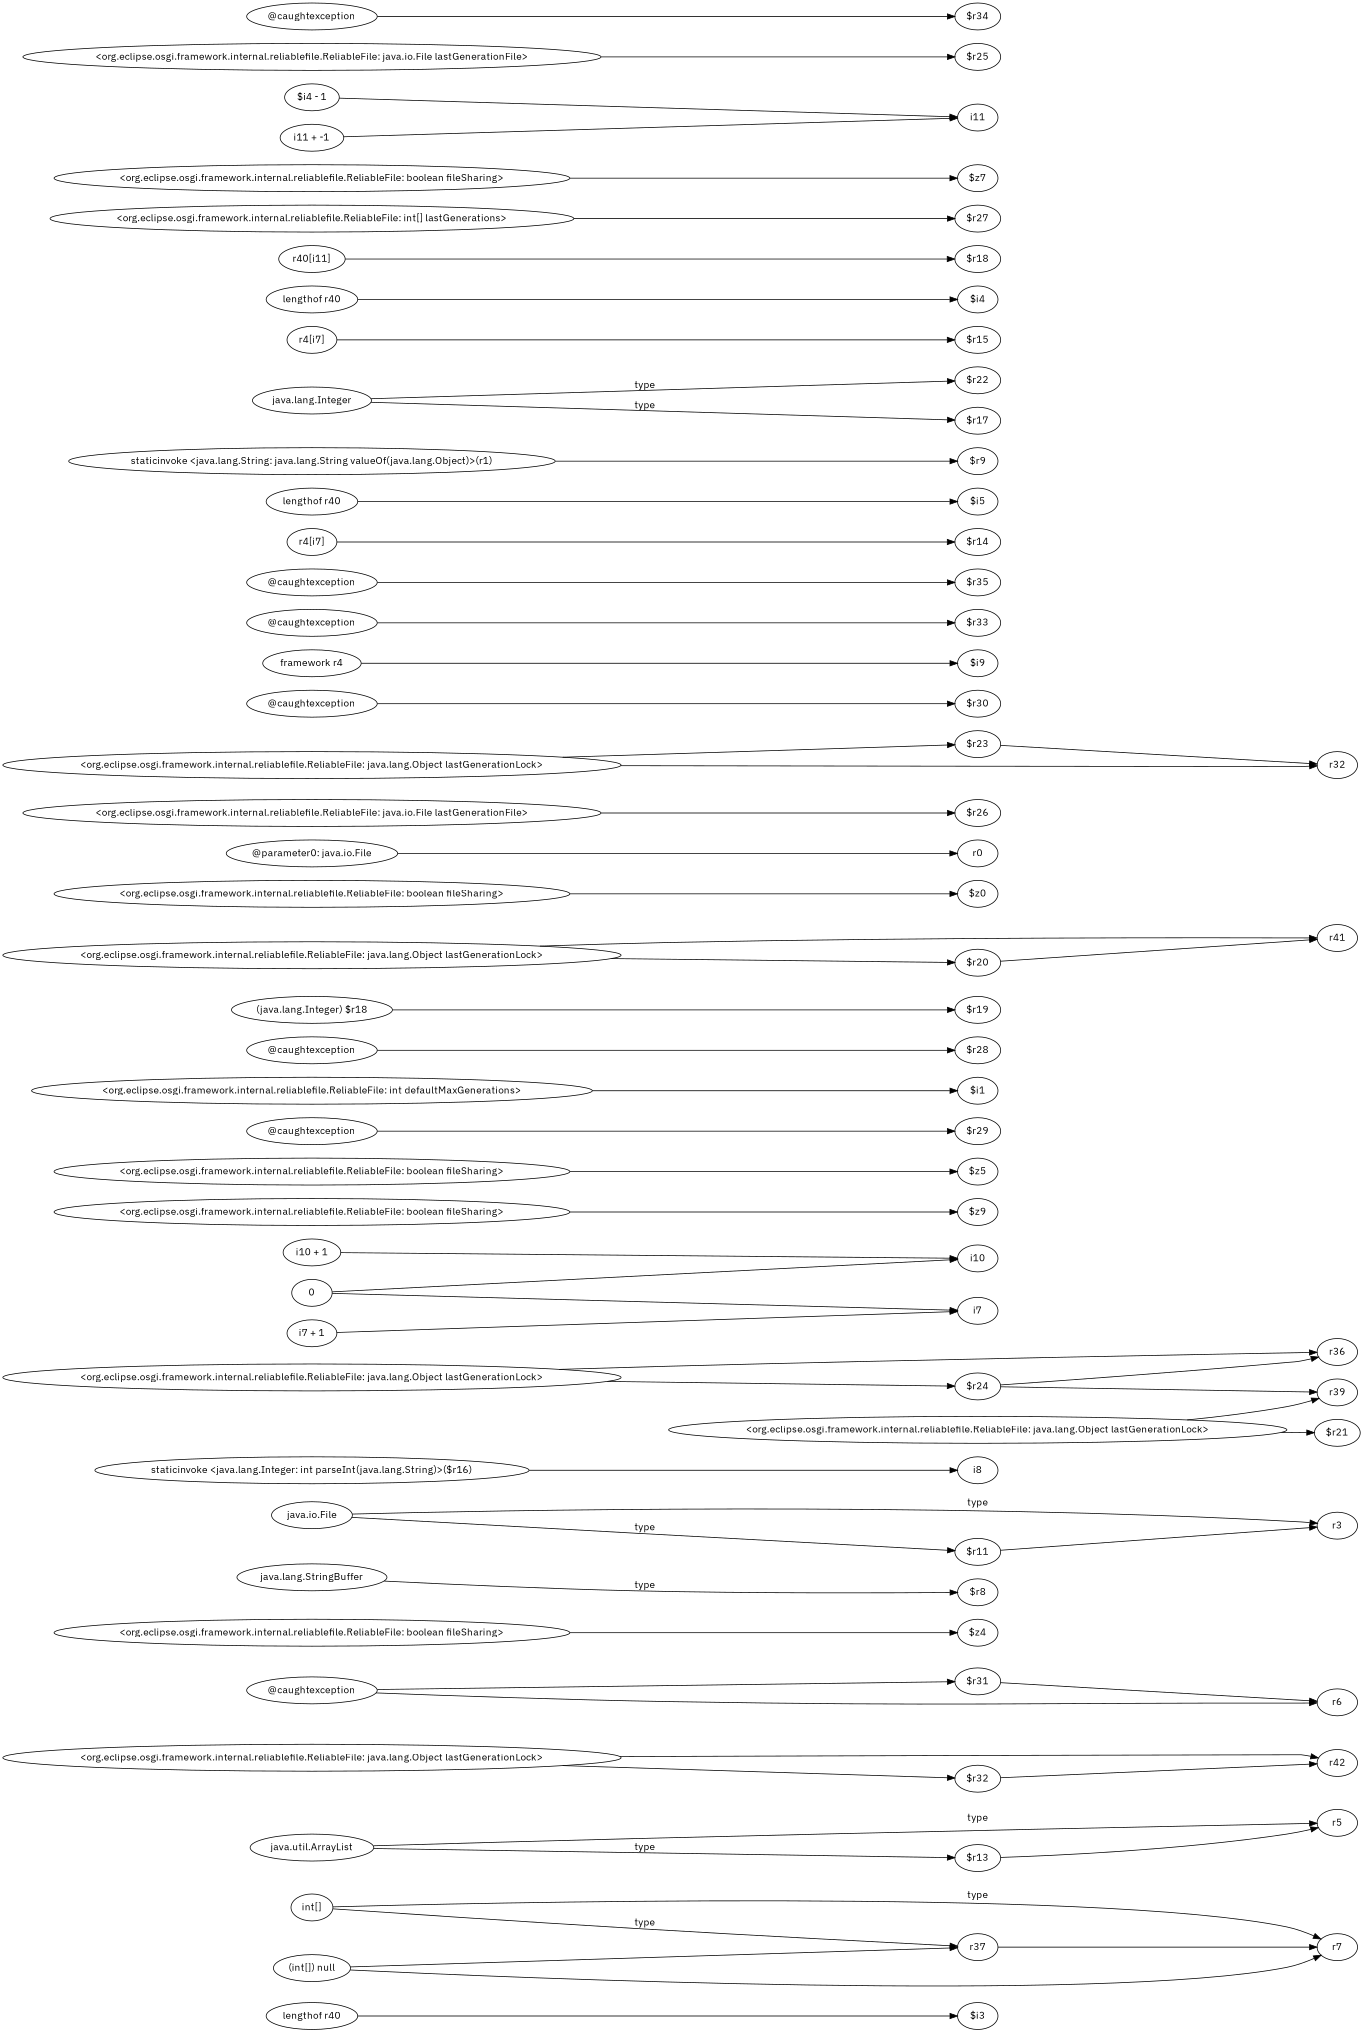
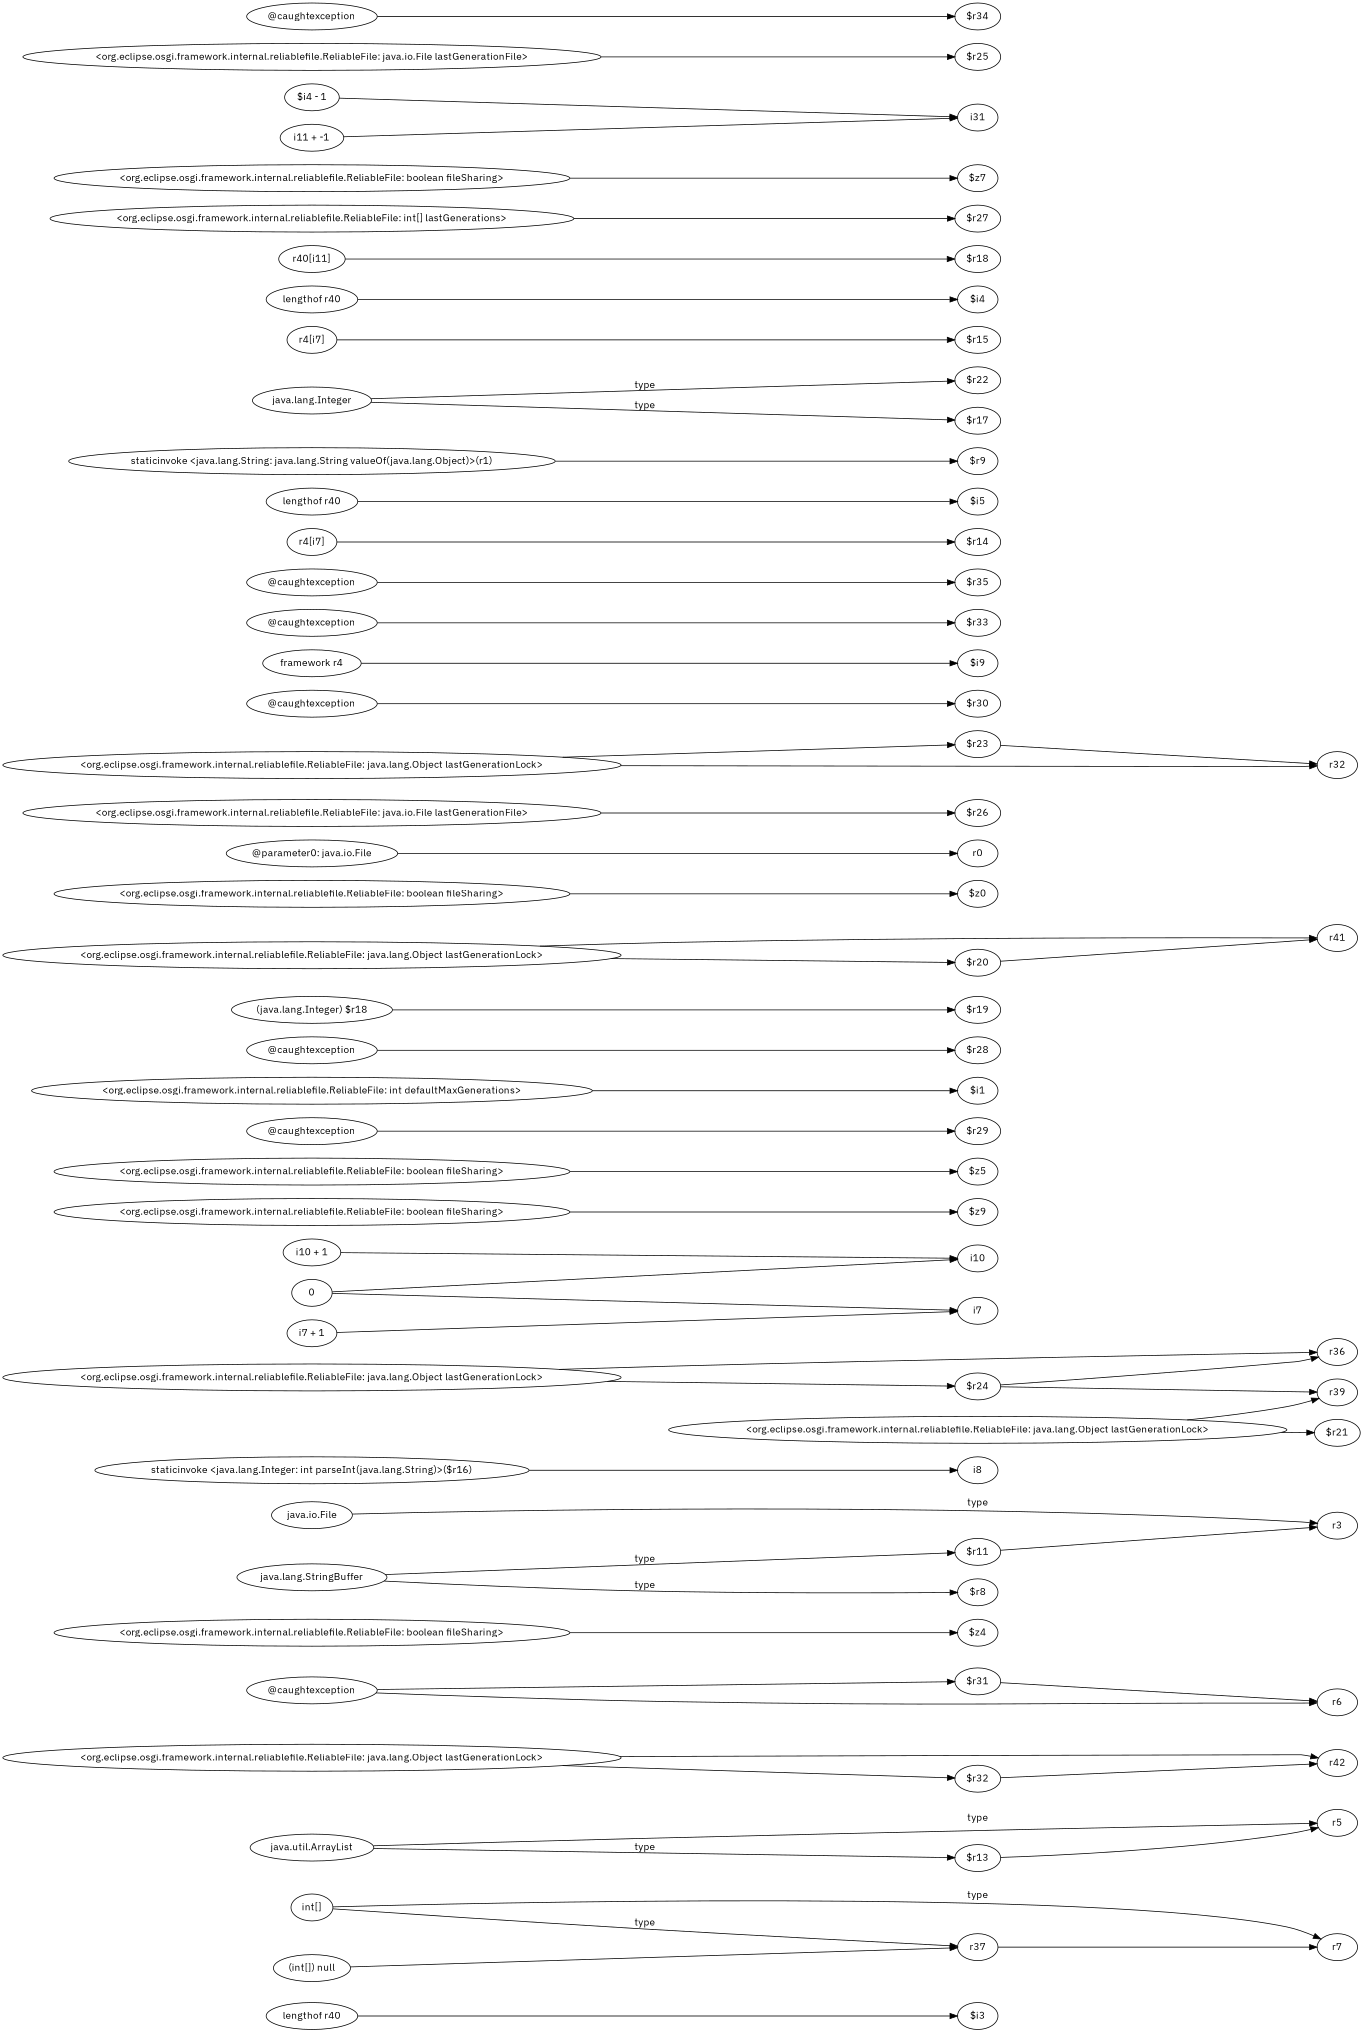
node "i11": label "i11" -> "i31"
edge "java.io.File" -> "$r11": now "java.lang.StringBuffer" -> "$r11"
edge "(int[]) null" -> "r7": removed
